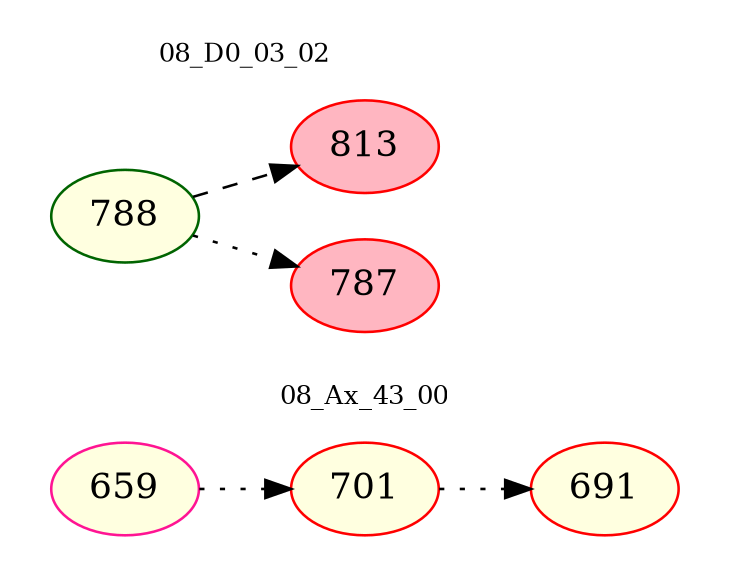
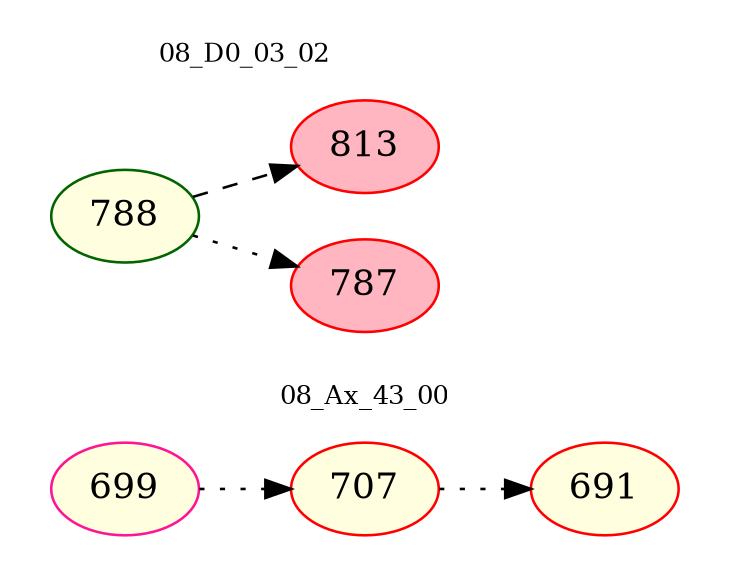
node "659": label "659" -> "699"
node "701": label "701" -> "707"
